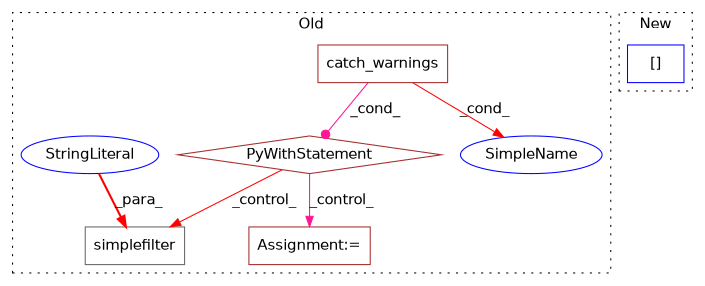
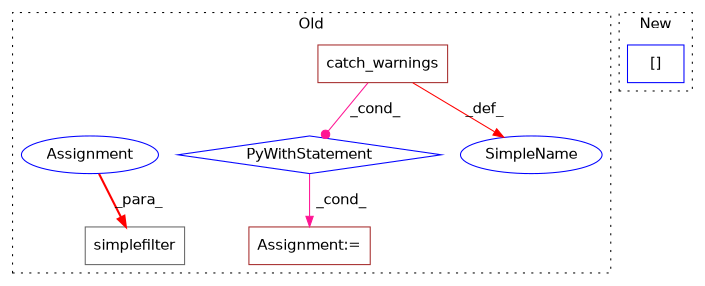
edge "catch_warnings" -> "SimpleName": label "_cond_" -> "_def_"
node "StringLiteral": label "StringLiteral" -> "Assignment"
node "PyWithStatement": color brown -> blue
edge "PyWithStatement" -> "simplefilter": removed, label "_control_"
edge "PyWithStatement" -> "Assignment:=": label "_control_" -> "_cond_"
